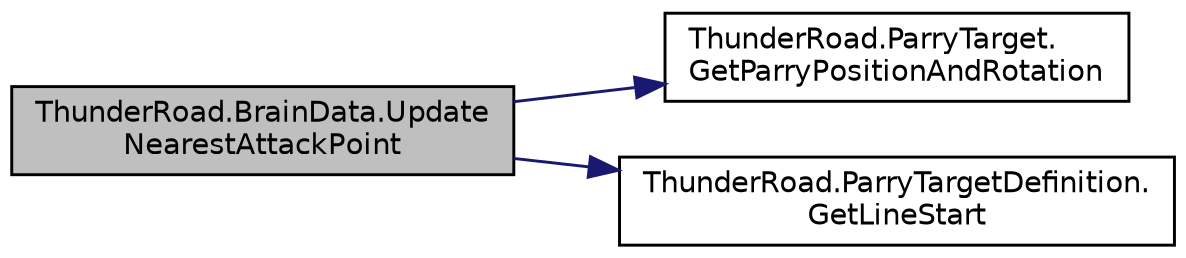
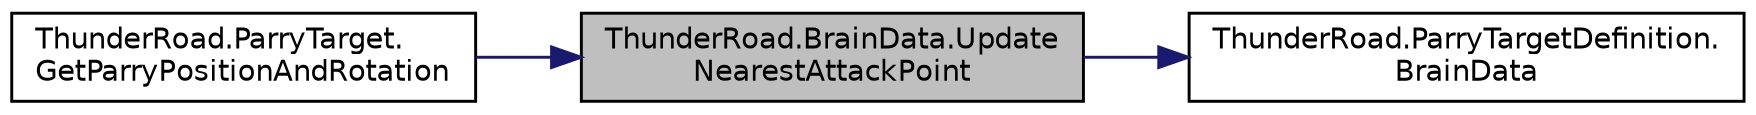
edge "ThunderRoad.BrainData.Update NearestAttackPoint" -> "ThunderRoad.ParryTarget. GetParryPositionAndRotation": reversed
node "ThunderRoad.ParryTargetDefinition. GetLineStart": label "ThunderRoad.ParryTargetDefinition. GetLineStart" -> "ThunderRoad.ParryTargetDefinition. BrainData"
